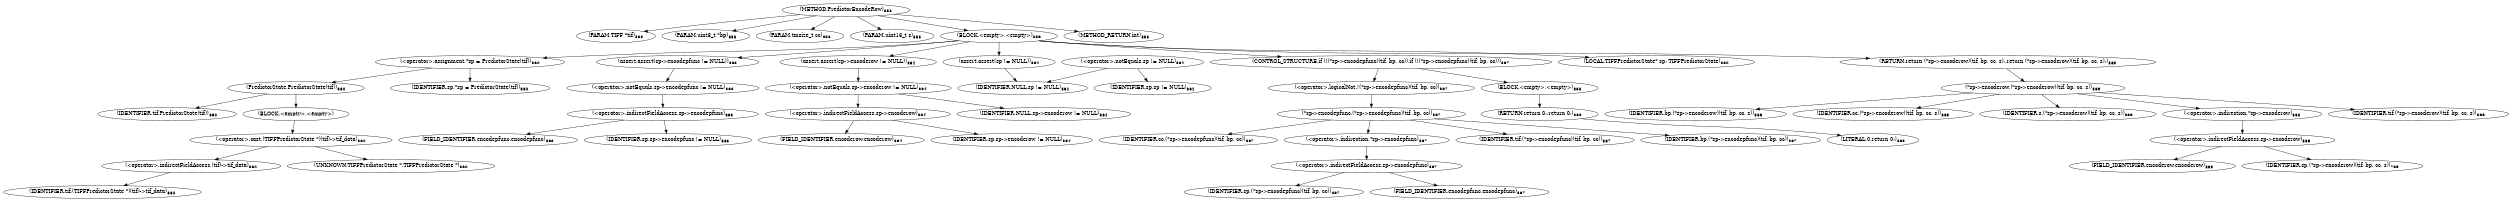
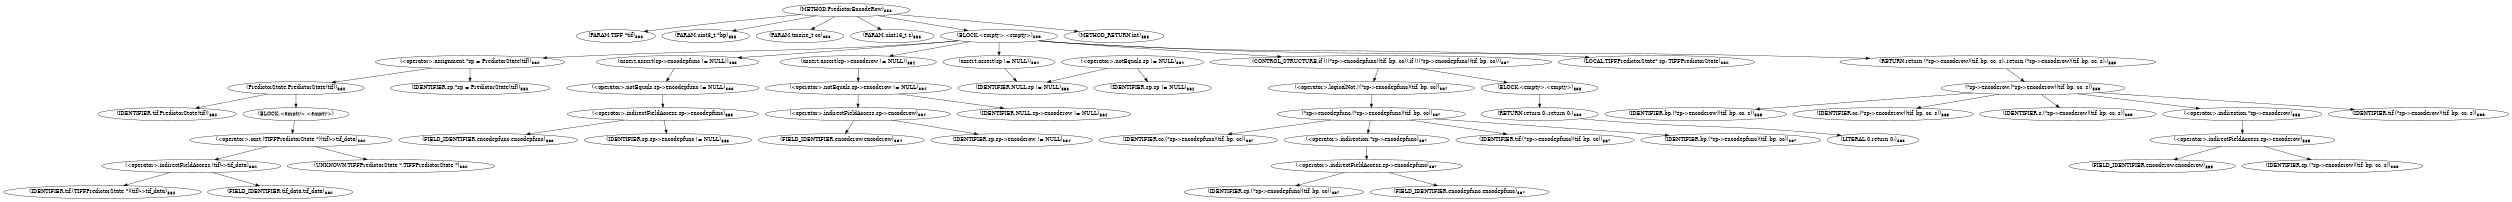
node "(IDENTIFIER,NULL,sp != NULL)": text "862" -> "863"
node "(IDENTIFIER,sp,(*sp->encoderow)(tif, bp, cc, s))": text "769" -> "869"
node "(FIELD_IDENTIFIER,tif_data,tif_data)": added
